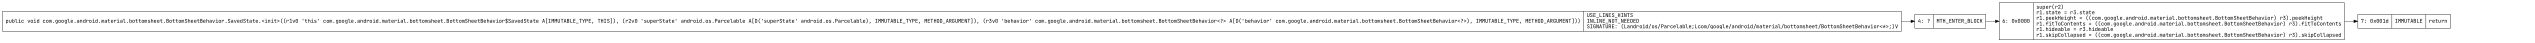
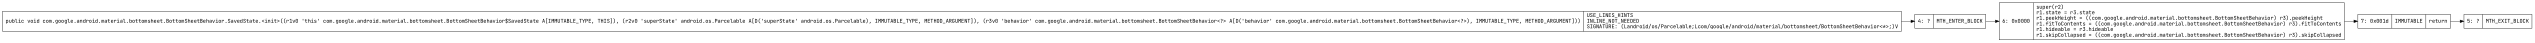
node "5: ?": added
